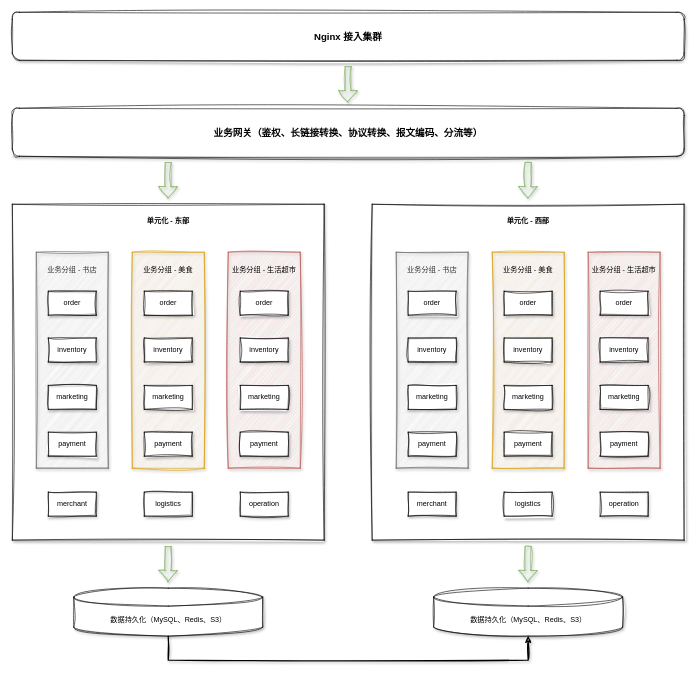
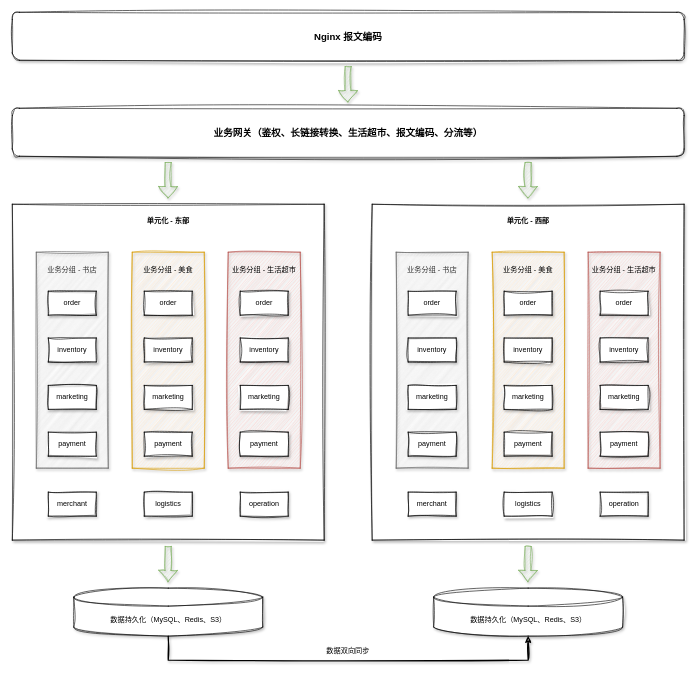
node "Nginx 接入集群": label "Nginx 接入集群" -> "Nginx 报文编码"
node "业务网关（鉴权、长链接转换、协议转换、报文编码、分流等）": label "业务网关（鉴权、长链接转换、协议转换、报文编码、分流等）" -> "业务网关（鉴权、长链接转换、生活超市、报文编码、分流等）"
node "数据双向同步": added
